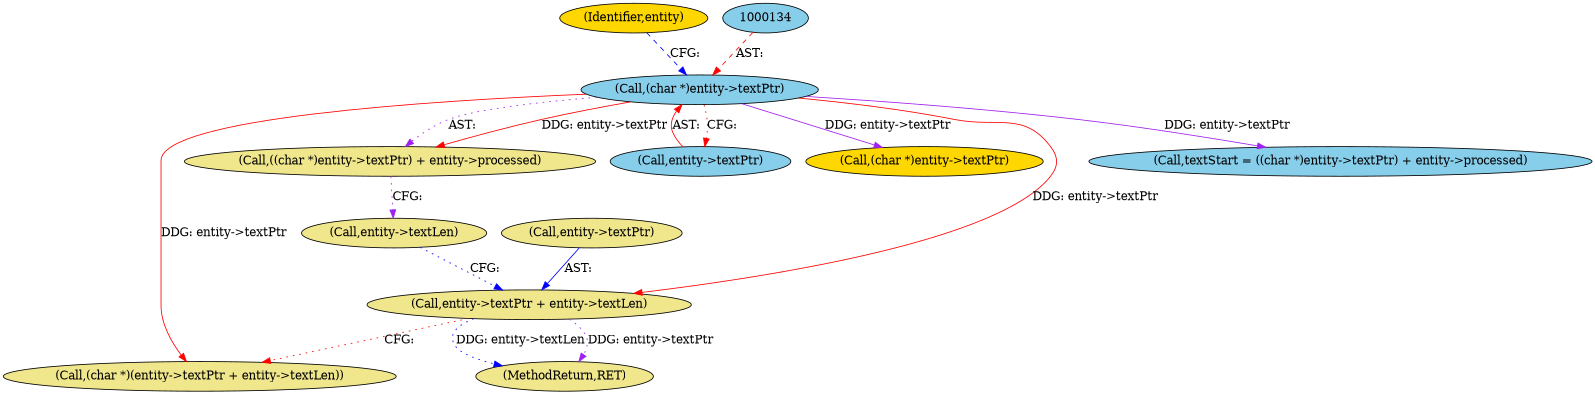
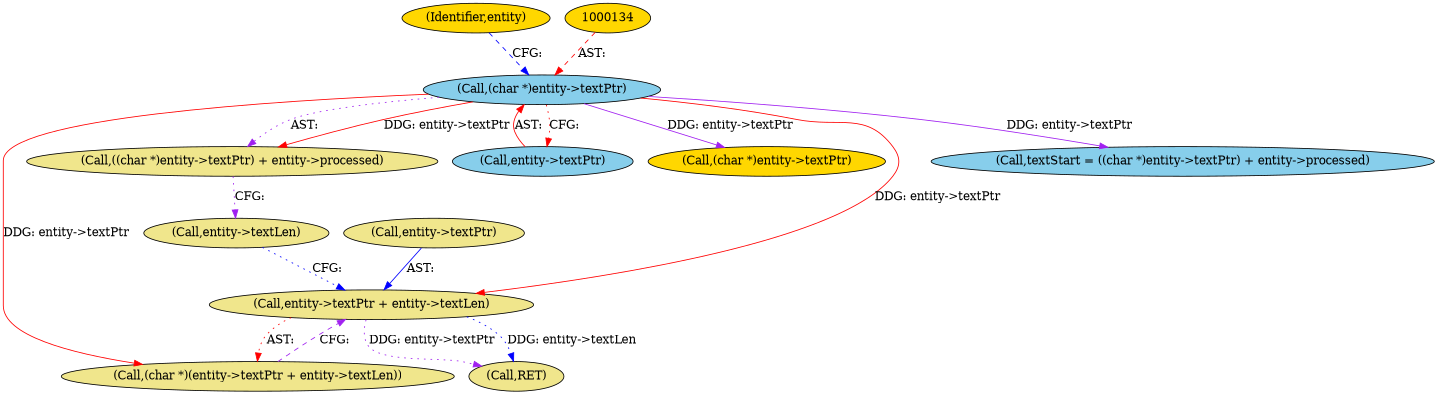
node "1000134": fillcolor skyblue -> gold
edge "(Call,entity->textPtr + entity->textLen)" -> "(Call,(char *)(entity->textPtr + entity->textLen))": label "CFG: " -> "AST: "
edge "(Call,(char *)(entity->textPtr + entity->textLen))" -> "(Call,entity->textPtr + entity->textLen)": added, label "CFG:"
node "(MethodReturn,RET)": label "(MethodReturn,RET)" -> "(Call,RET)"
